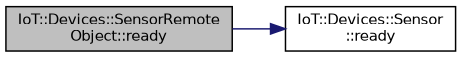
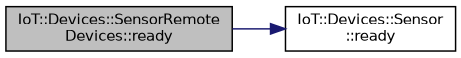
node "IoT::Devices::SensorRemote Object::ready": label "IoT::Devices::SensorRemote Object::ready" -> "IoT::Devices::SensorRemote Devices::ready"
